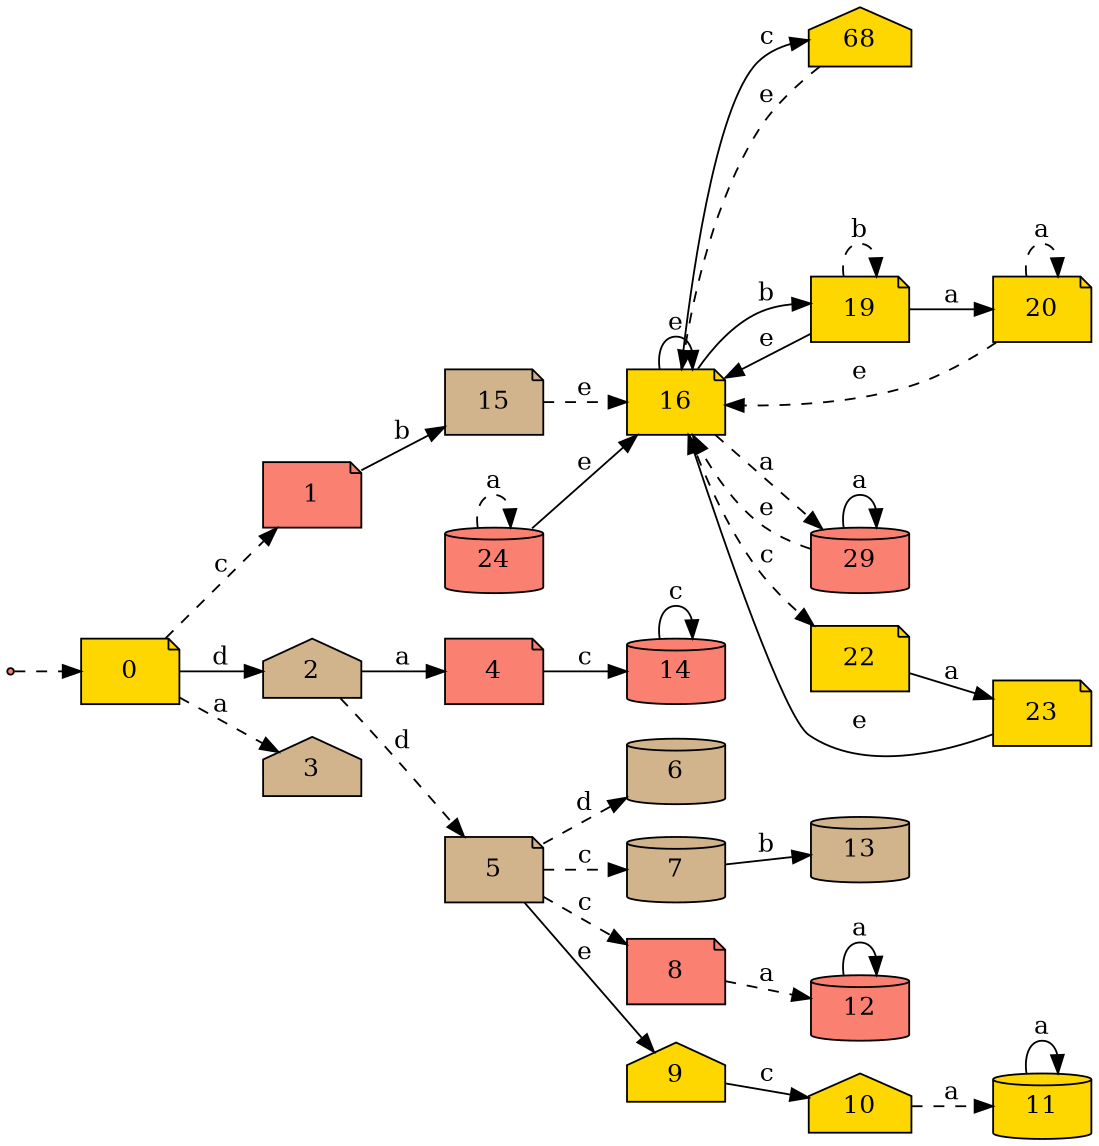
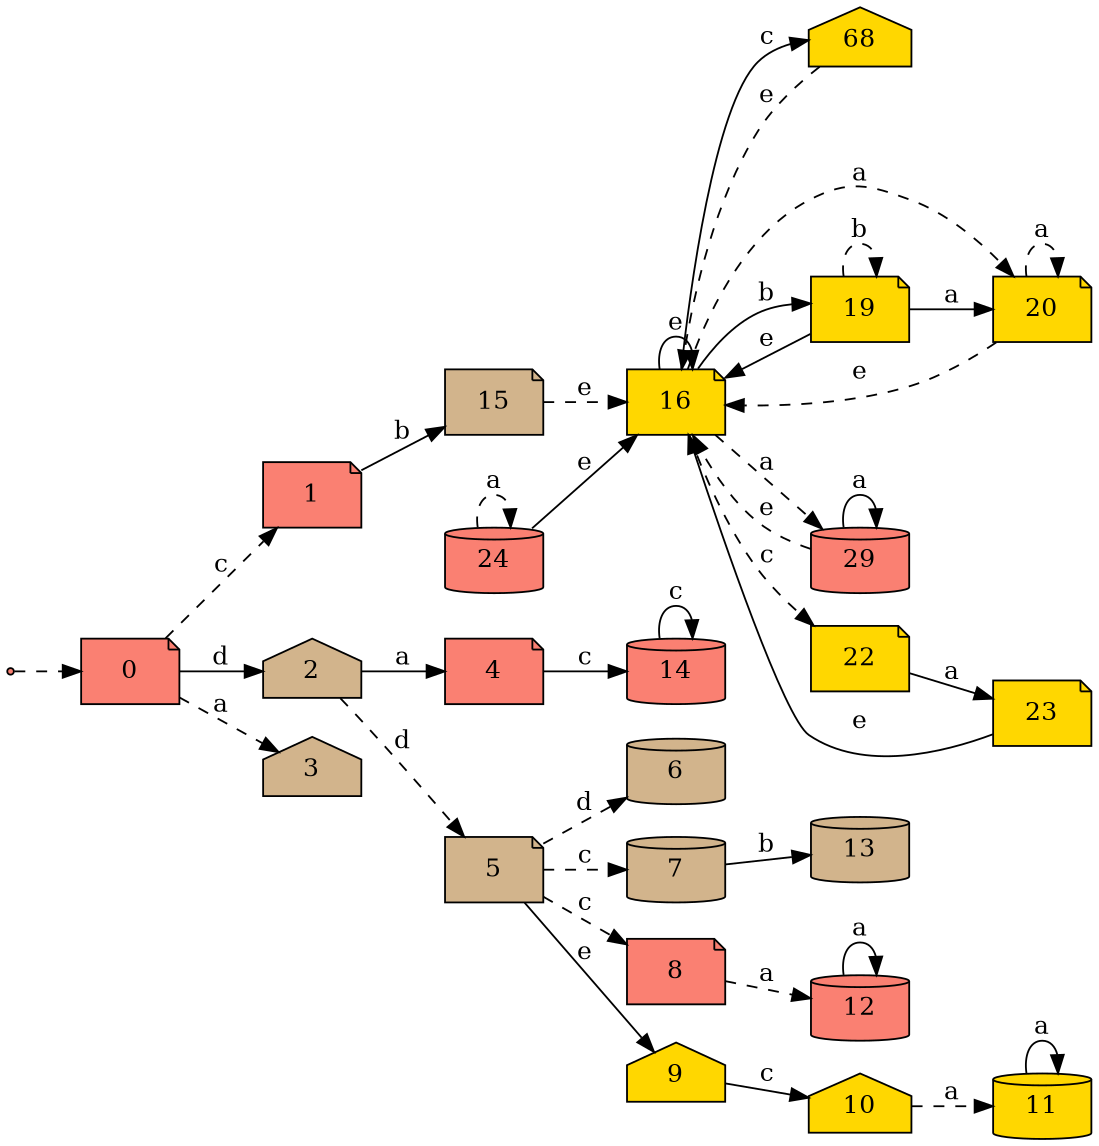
edge "16" -> "20": added, label "a"
node "0": fillcolor gold -> salmon
